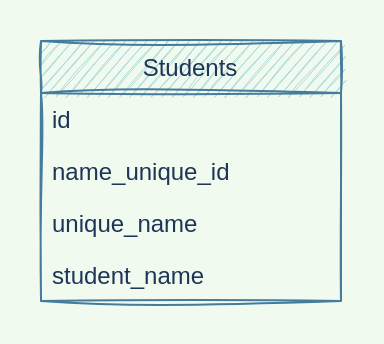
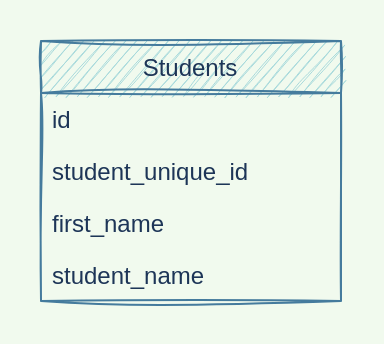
node "name_unique_id": label "name_unique_id" -> "student_unique_id"
node "unique_name": label "unique_name" -> "first_name"
